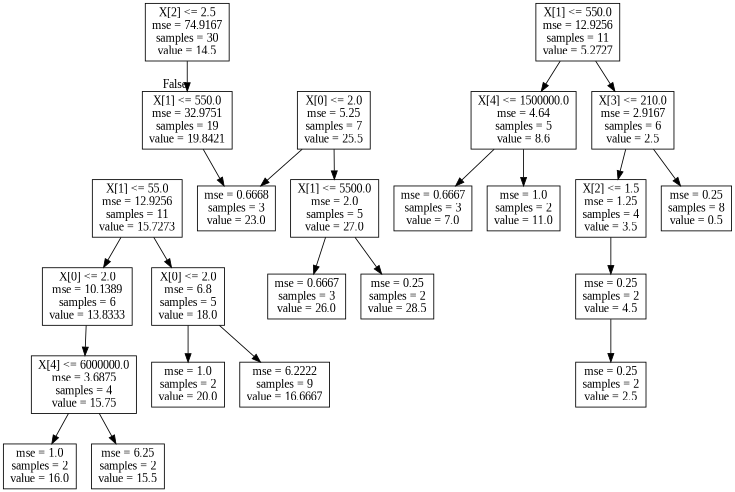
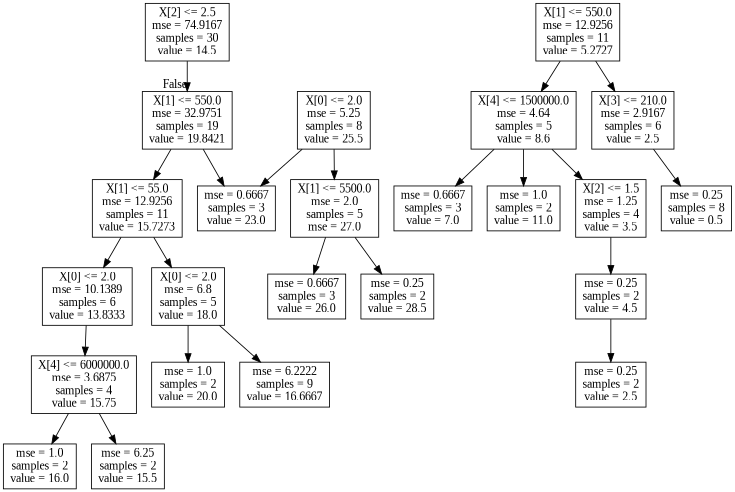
node "X[0] <= 2.0 mse = 5.25 samples = 7 value = 25.5": label "X[0] <= 2.0 mse = 5.25 samples = 7 value = 25.5" -> "X[0] <= 2.0 mse = 5.25 samples = 8 value = 25.5"
edge "X[3] <= 210.0 mse = 2.9167 samples = 6 value = 2.5" -> "X[2] <= 1.5 mse = 1.25 samples = 4 value = 3.5": now "X[4] <= 1500000.0 mse = 4.64 samples = 5 value = 8.6" -> "X[2] <= 1.5 mse = 1.25 samples = 4 value = 3.5"
edge "X[1] <= 550.0 mse = 32.9751 samples = 19 value = 19.8421" -> "X[1] <= 55.0 mse = 12.9256 samples = 11 value = 15.7273": added
node "mse = 0.6668 samples = 3 value = 23.0": label "mse = 0.6668 samples = 3 value = 23.0" -> "mse = 0.6667 samples = 3 value = 23.0"
node "X[1] <= 5500.0 mse = 2.0 samples = 5 value = 27.0": label "X[1] <= 5500.0 mse = 2.0 samples = 5 value = 27.0" -> "X[1] <= 5500.0 mse = 2.0 samples = 5 mse = 27.0"
